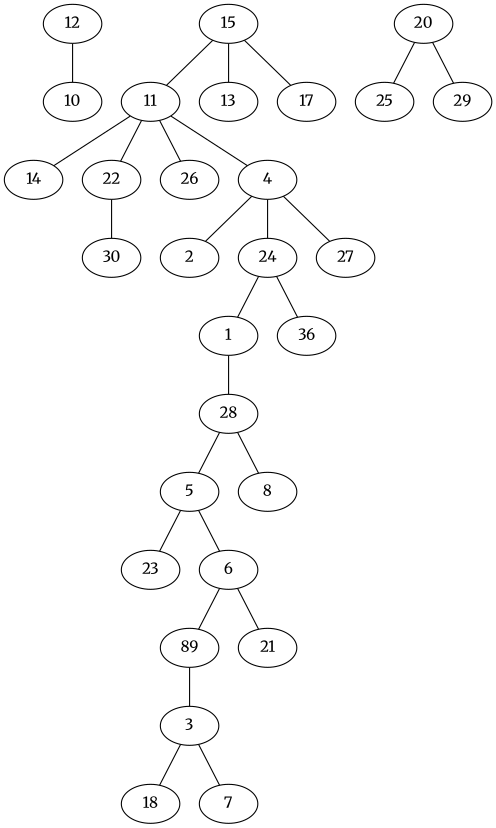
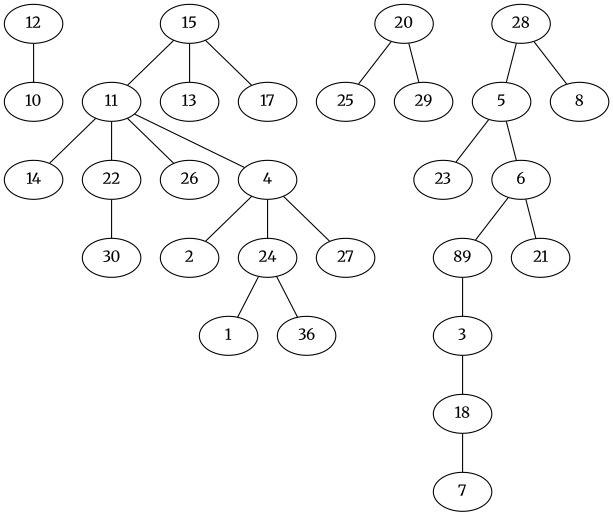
edge "1" -- "28": removed
edge "3" -- "7": now "18" -- "7"
